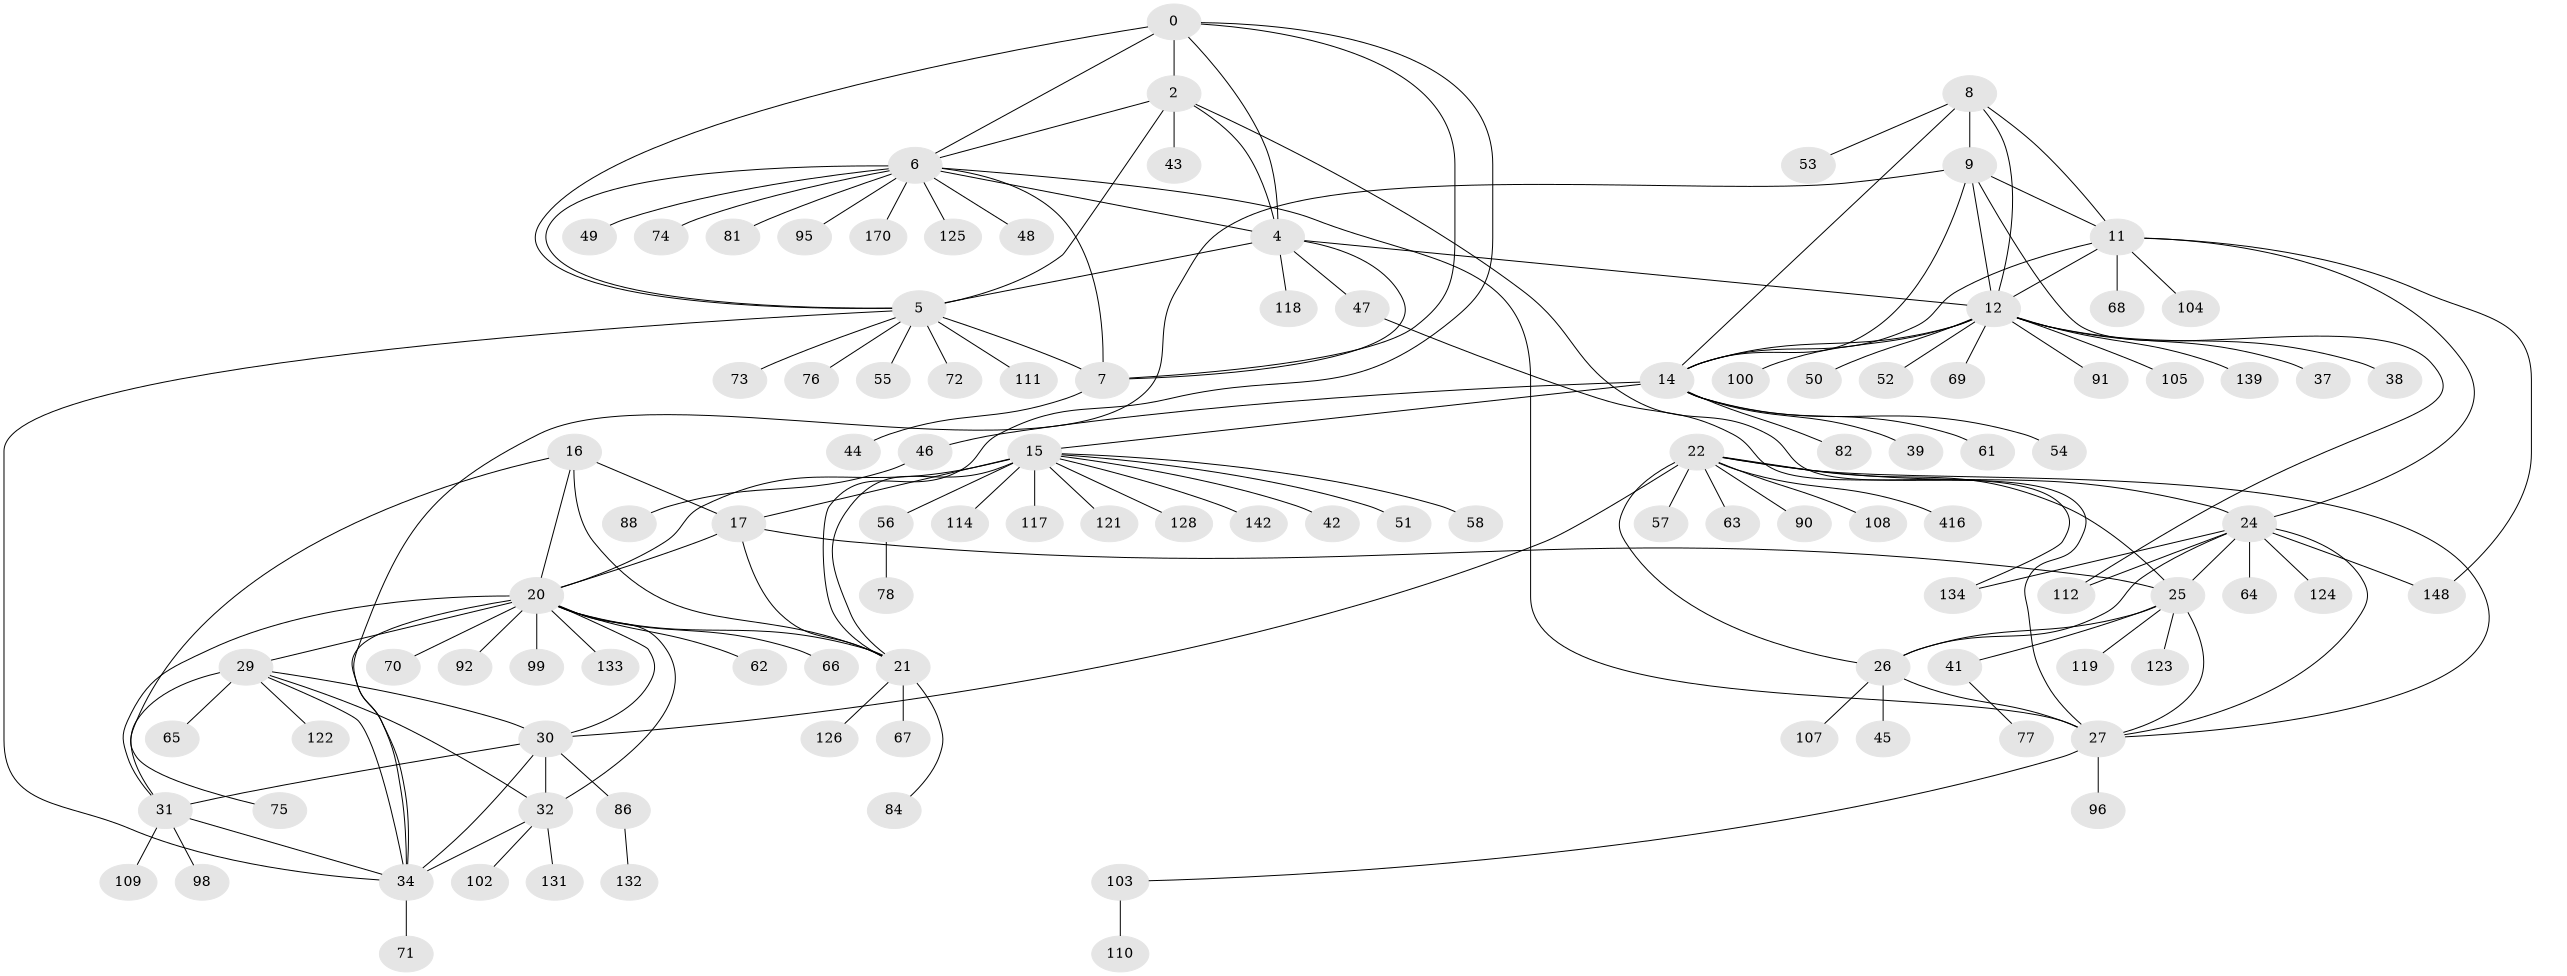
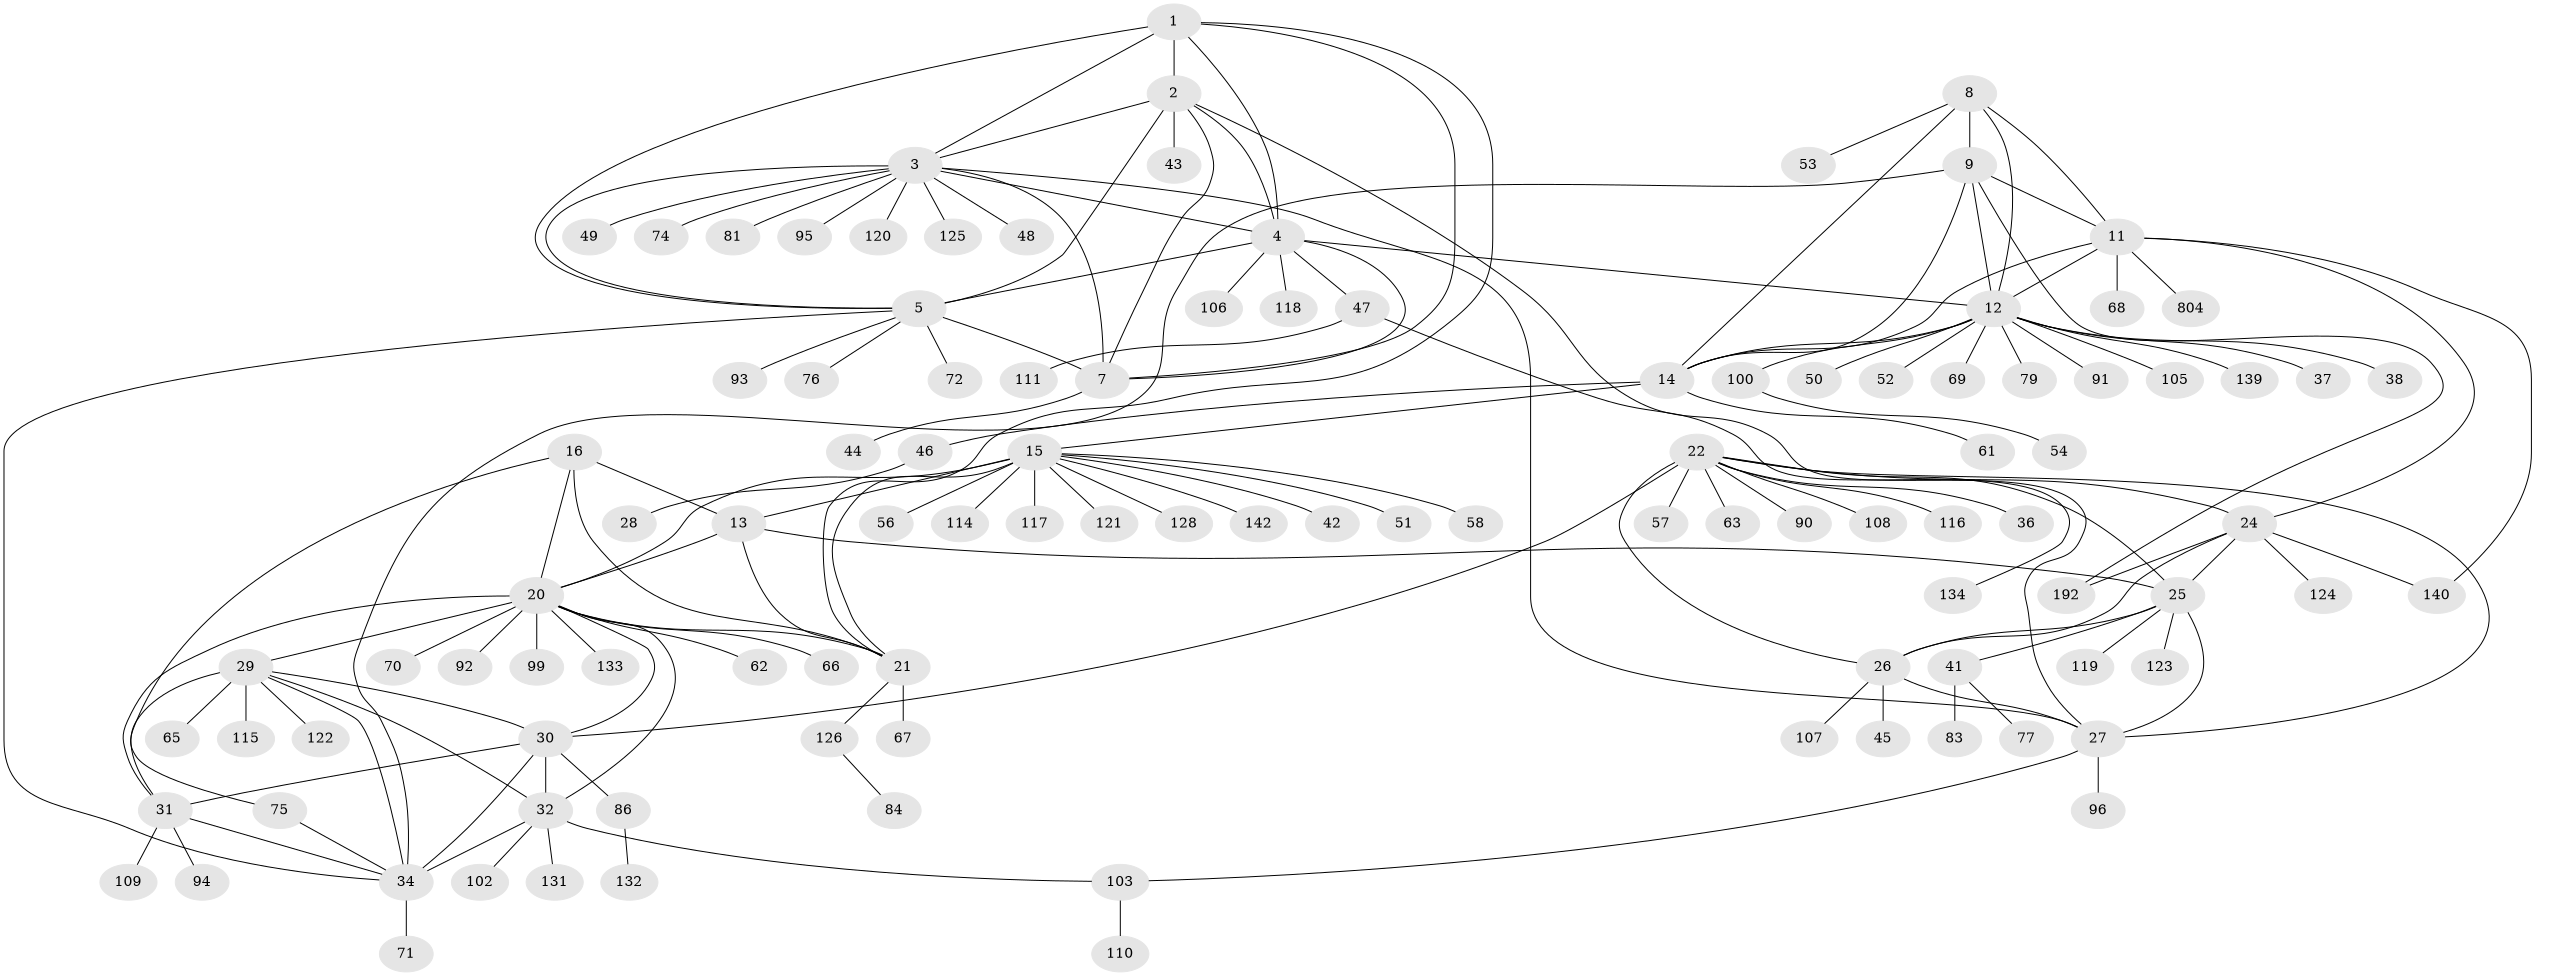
node "0": label "0" -> "1"
node "6": label "6" -> "3"
edge "2" -- "7": added
node "170": label "170" -> "120"
node "106": added
node "104": label "104" -> "804"
edge "5" -- "111": now "47" -- "111"
node "73": label "73" -> "93"
node "55": removed
node "79": added
edge "14" -- "54": now "100" -- "54"
node "82": removed
node "39": removed
node "88": label "88" -> "28"
node "17": label "17" -> "13"
node "416": label "416" -> "116"
node "36": added
edge "24" -- "134": removed
node "78": removed
node "112": label "112" -> "192"
node "64": removed
node "148": label "148" -> "140"
edge "24" -- "27": removed
edge "20" -- "34": now "75" -- "34"
node "115": added
node "83": added
edge "21" -- "84": now "126" -- "84"
edge "32" -- "103": added
node "98": label "98" -> "94"
